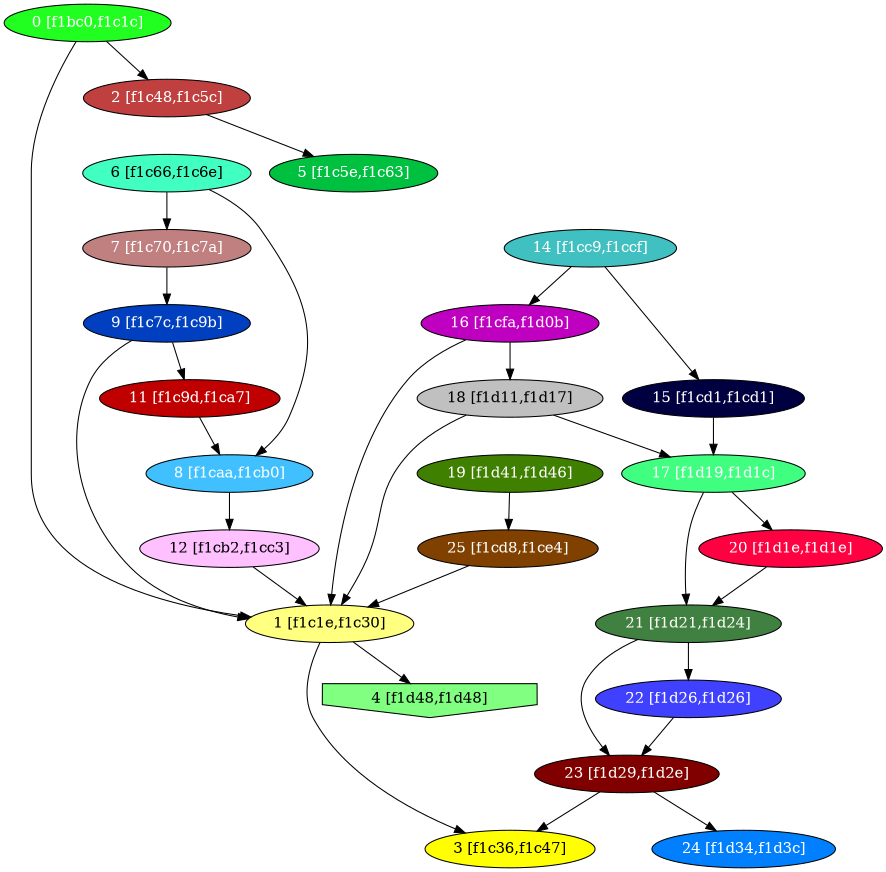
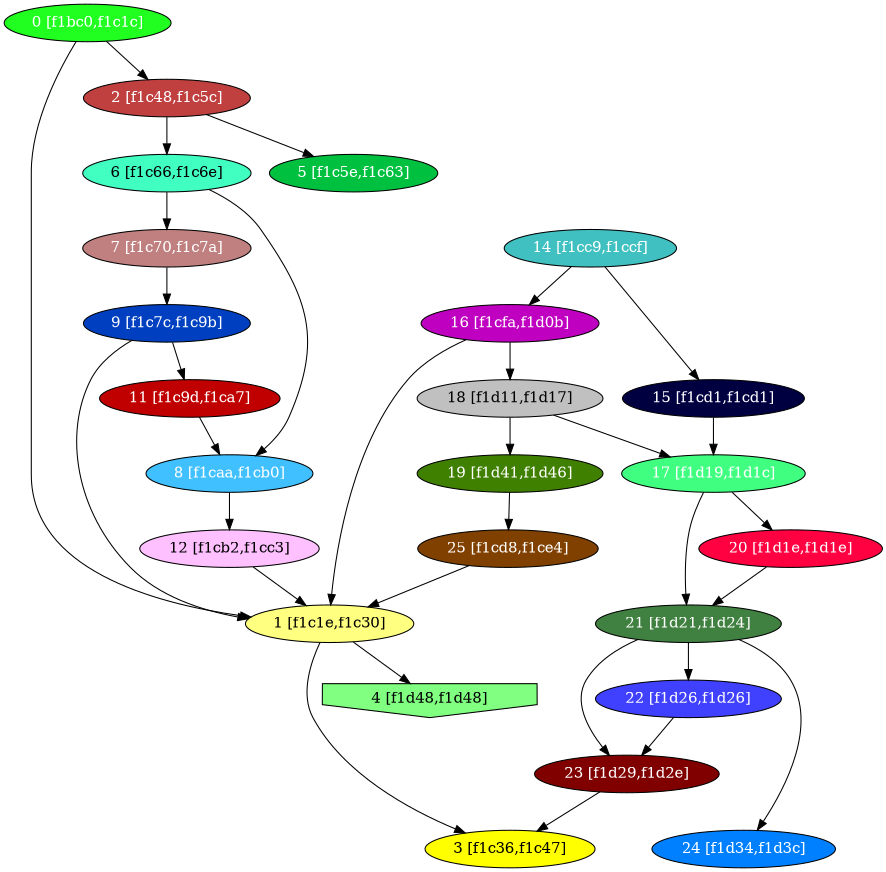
edge "2 [f1c48,f1c5c]" -> "6 [f1c66,f1c6e]": added
edge "18 [f1d11,f1d17]" -> "1 [f1c1e,f1c30]": now "18 [f1d11,f1d17]" -> "19 [f1d41,f1d46]"
edge "23 [f1d29,f1d2e]" -> "24 [f1d34,f1d3c]": now "21 [f1d21,f1d24]" -> "24 [f1d34,f1d3c]"
